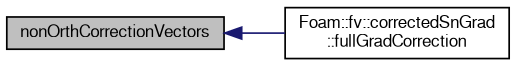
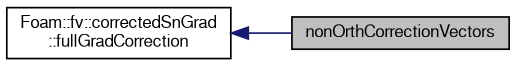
edge "Foam::fv::correctedSnGrad ::fullGradCorrection" -> "nonOrthCorrectionVectors": reversed
